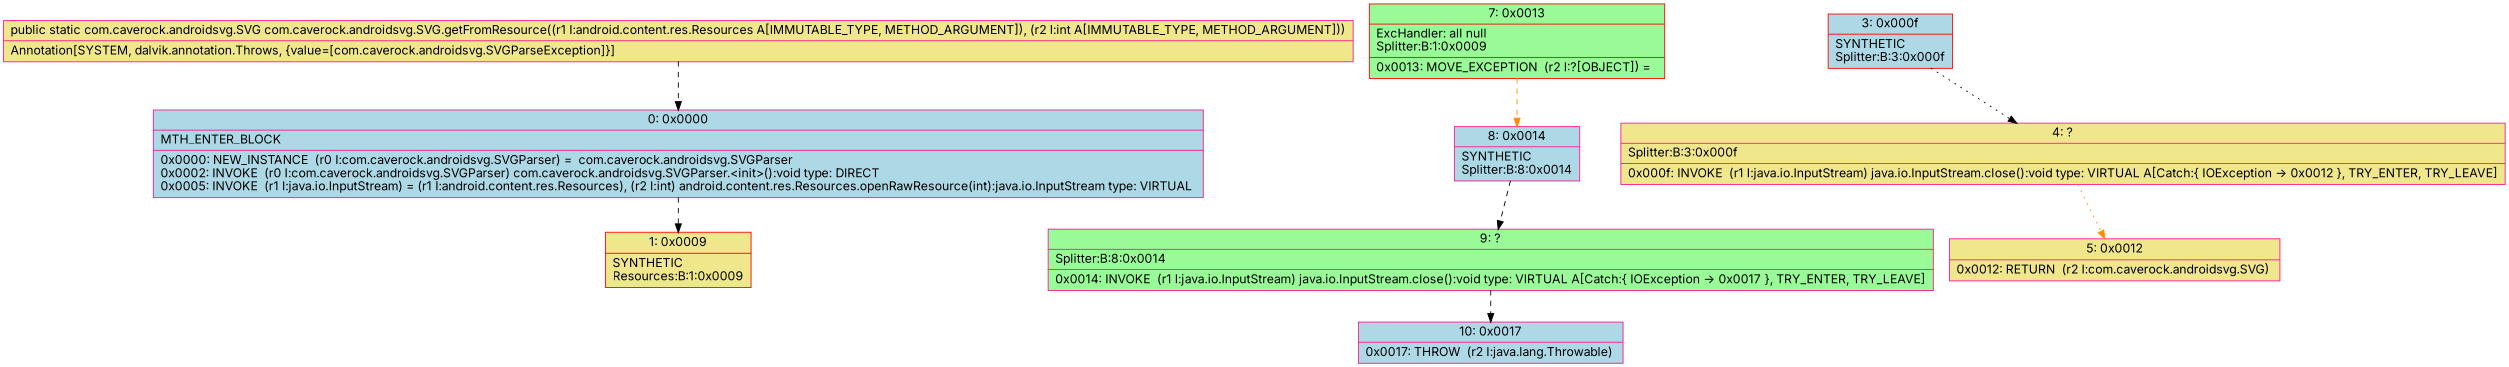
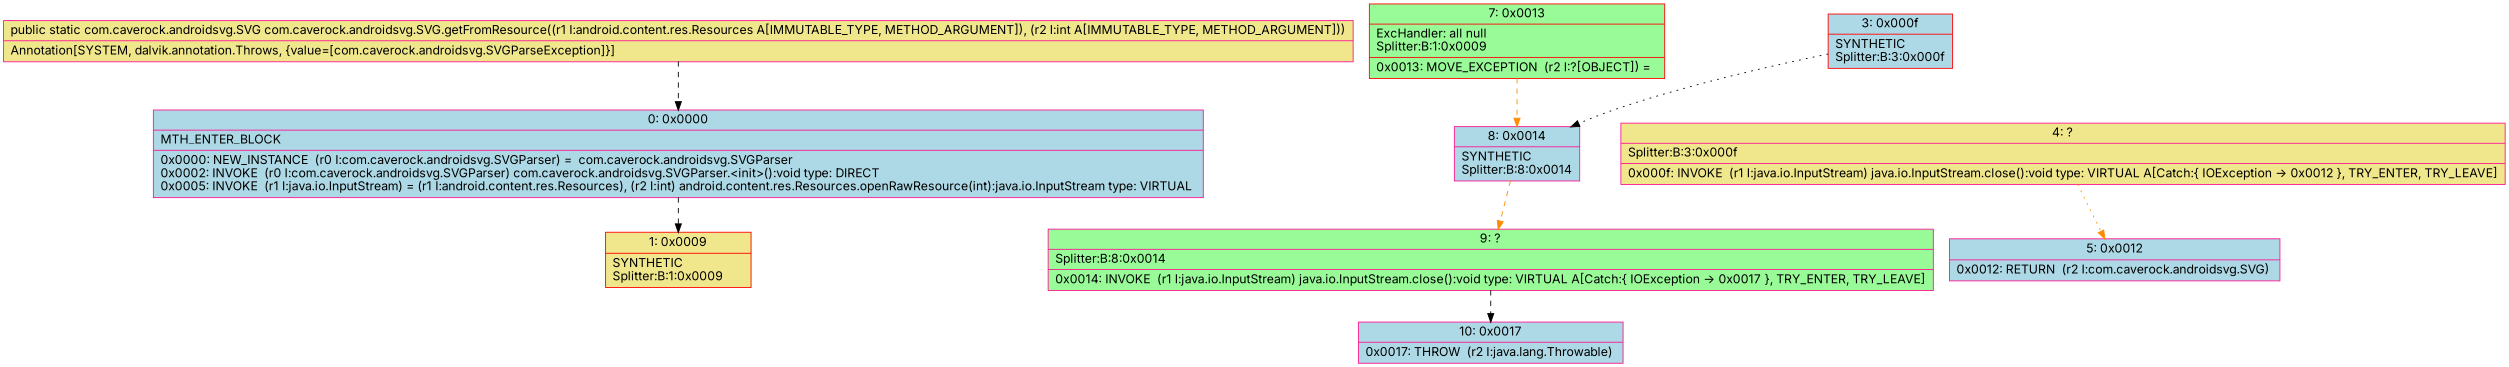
edge "3: 0x000f" -> "4: ?": now "3: 0x000f" -> "8: 0x0014"
edge "8: 0x0014" -> "9: ?": color black -> darkorange
node "5: 0x0012": fillcolor khaki -> lightblue
node "1: 0x0009": text "Resources:B:1:0x0009" -> "Splitter:B:1:0x0009"
